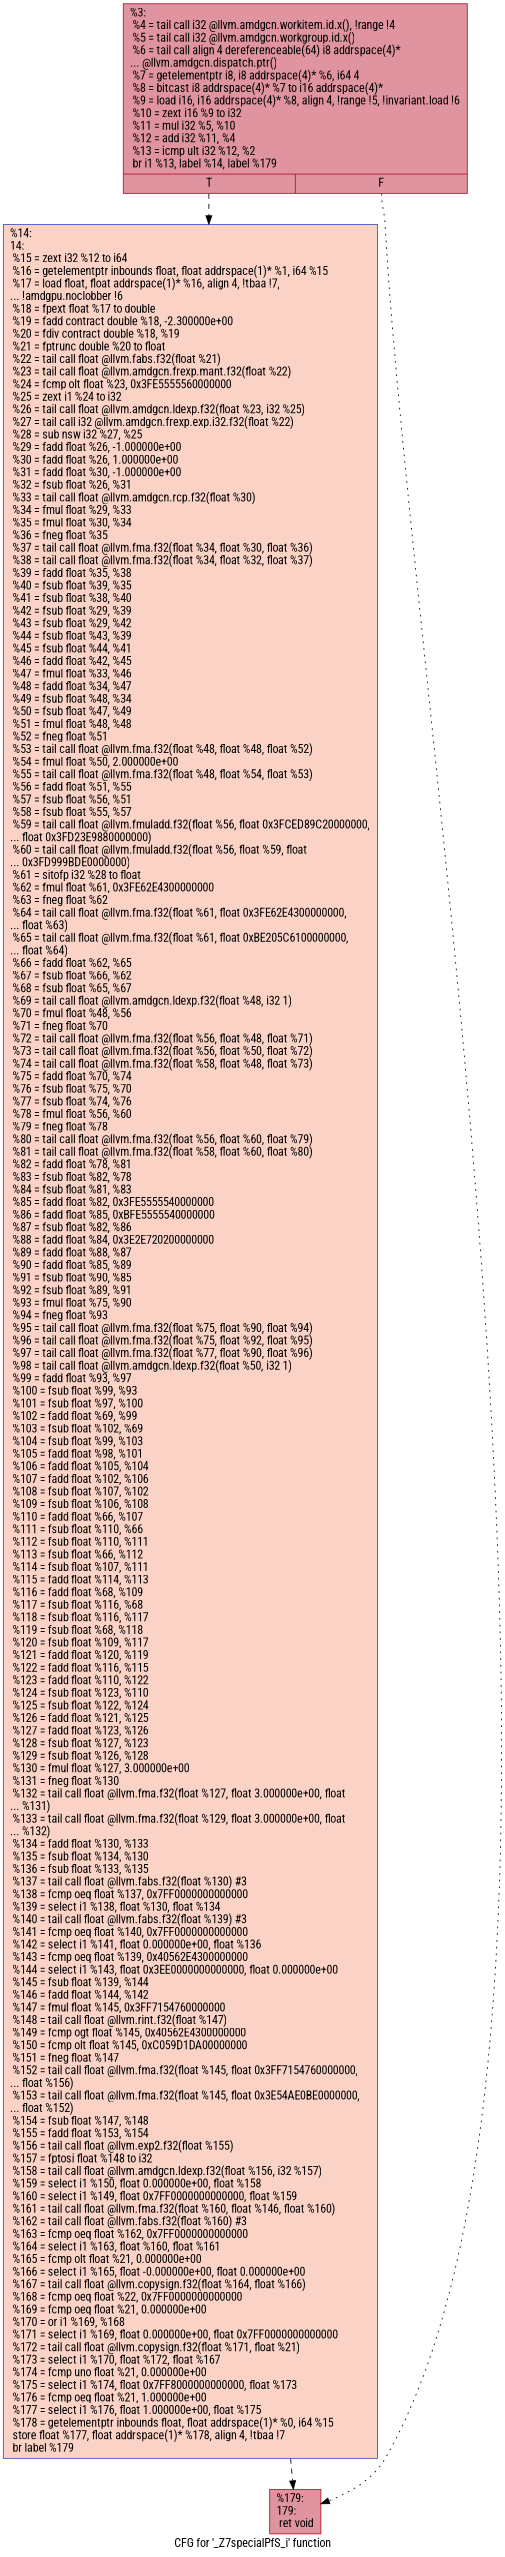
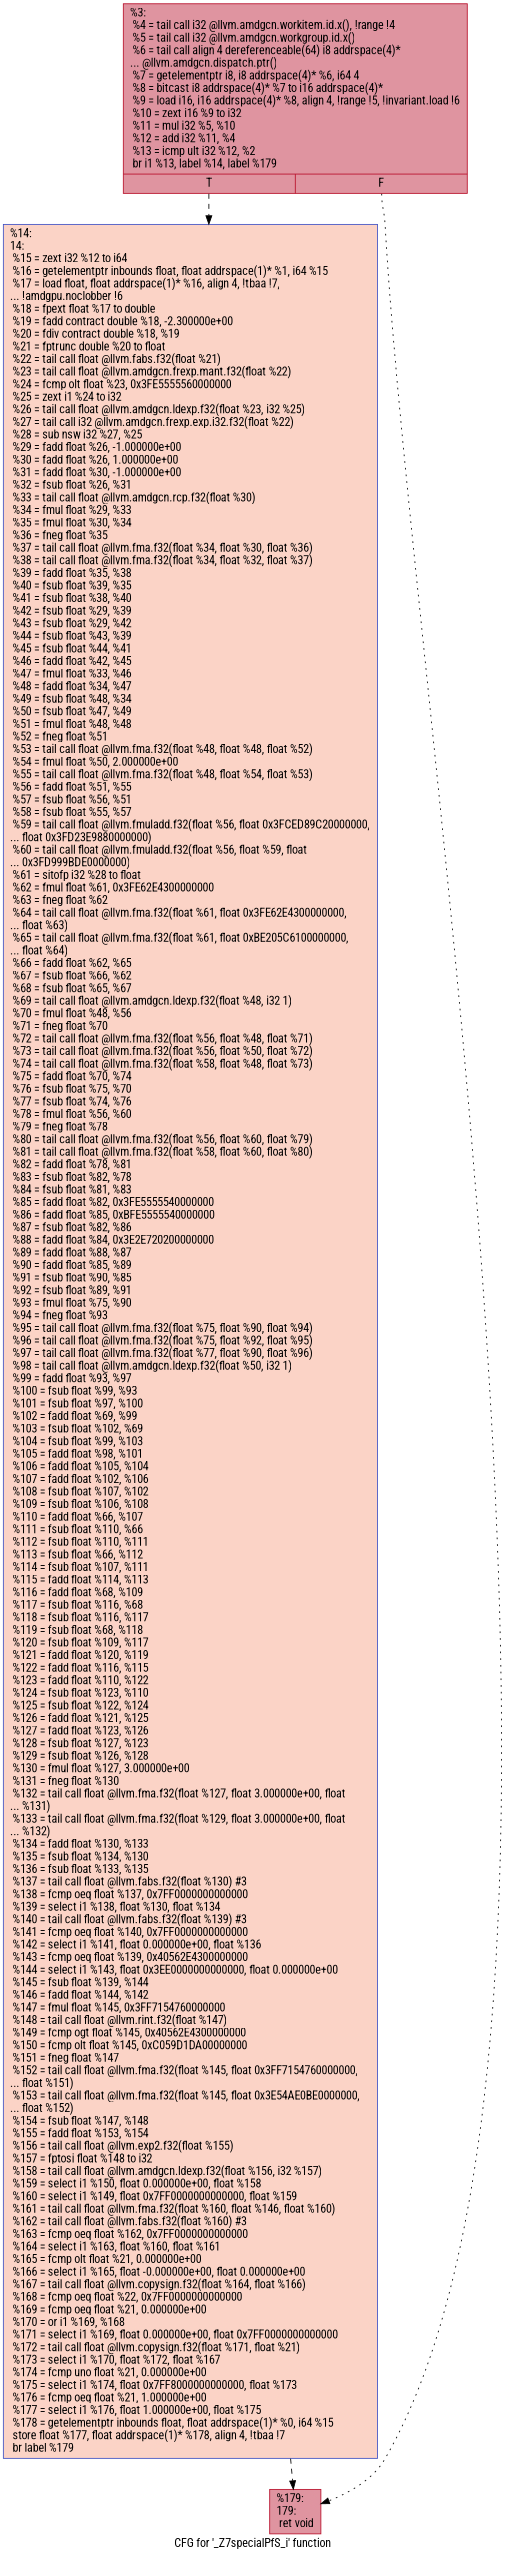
node "%14:": text "... float %156)" -> "... float %151)"
